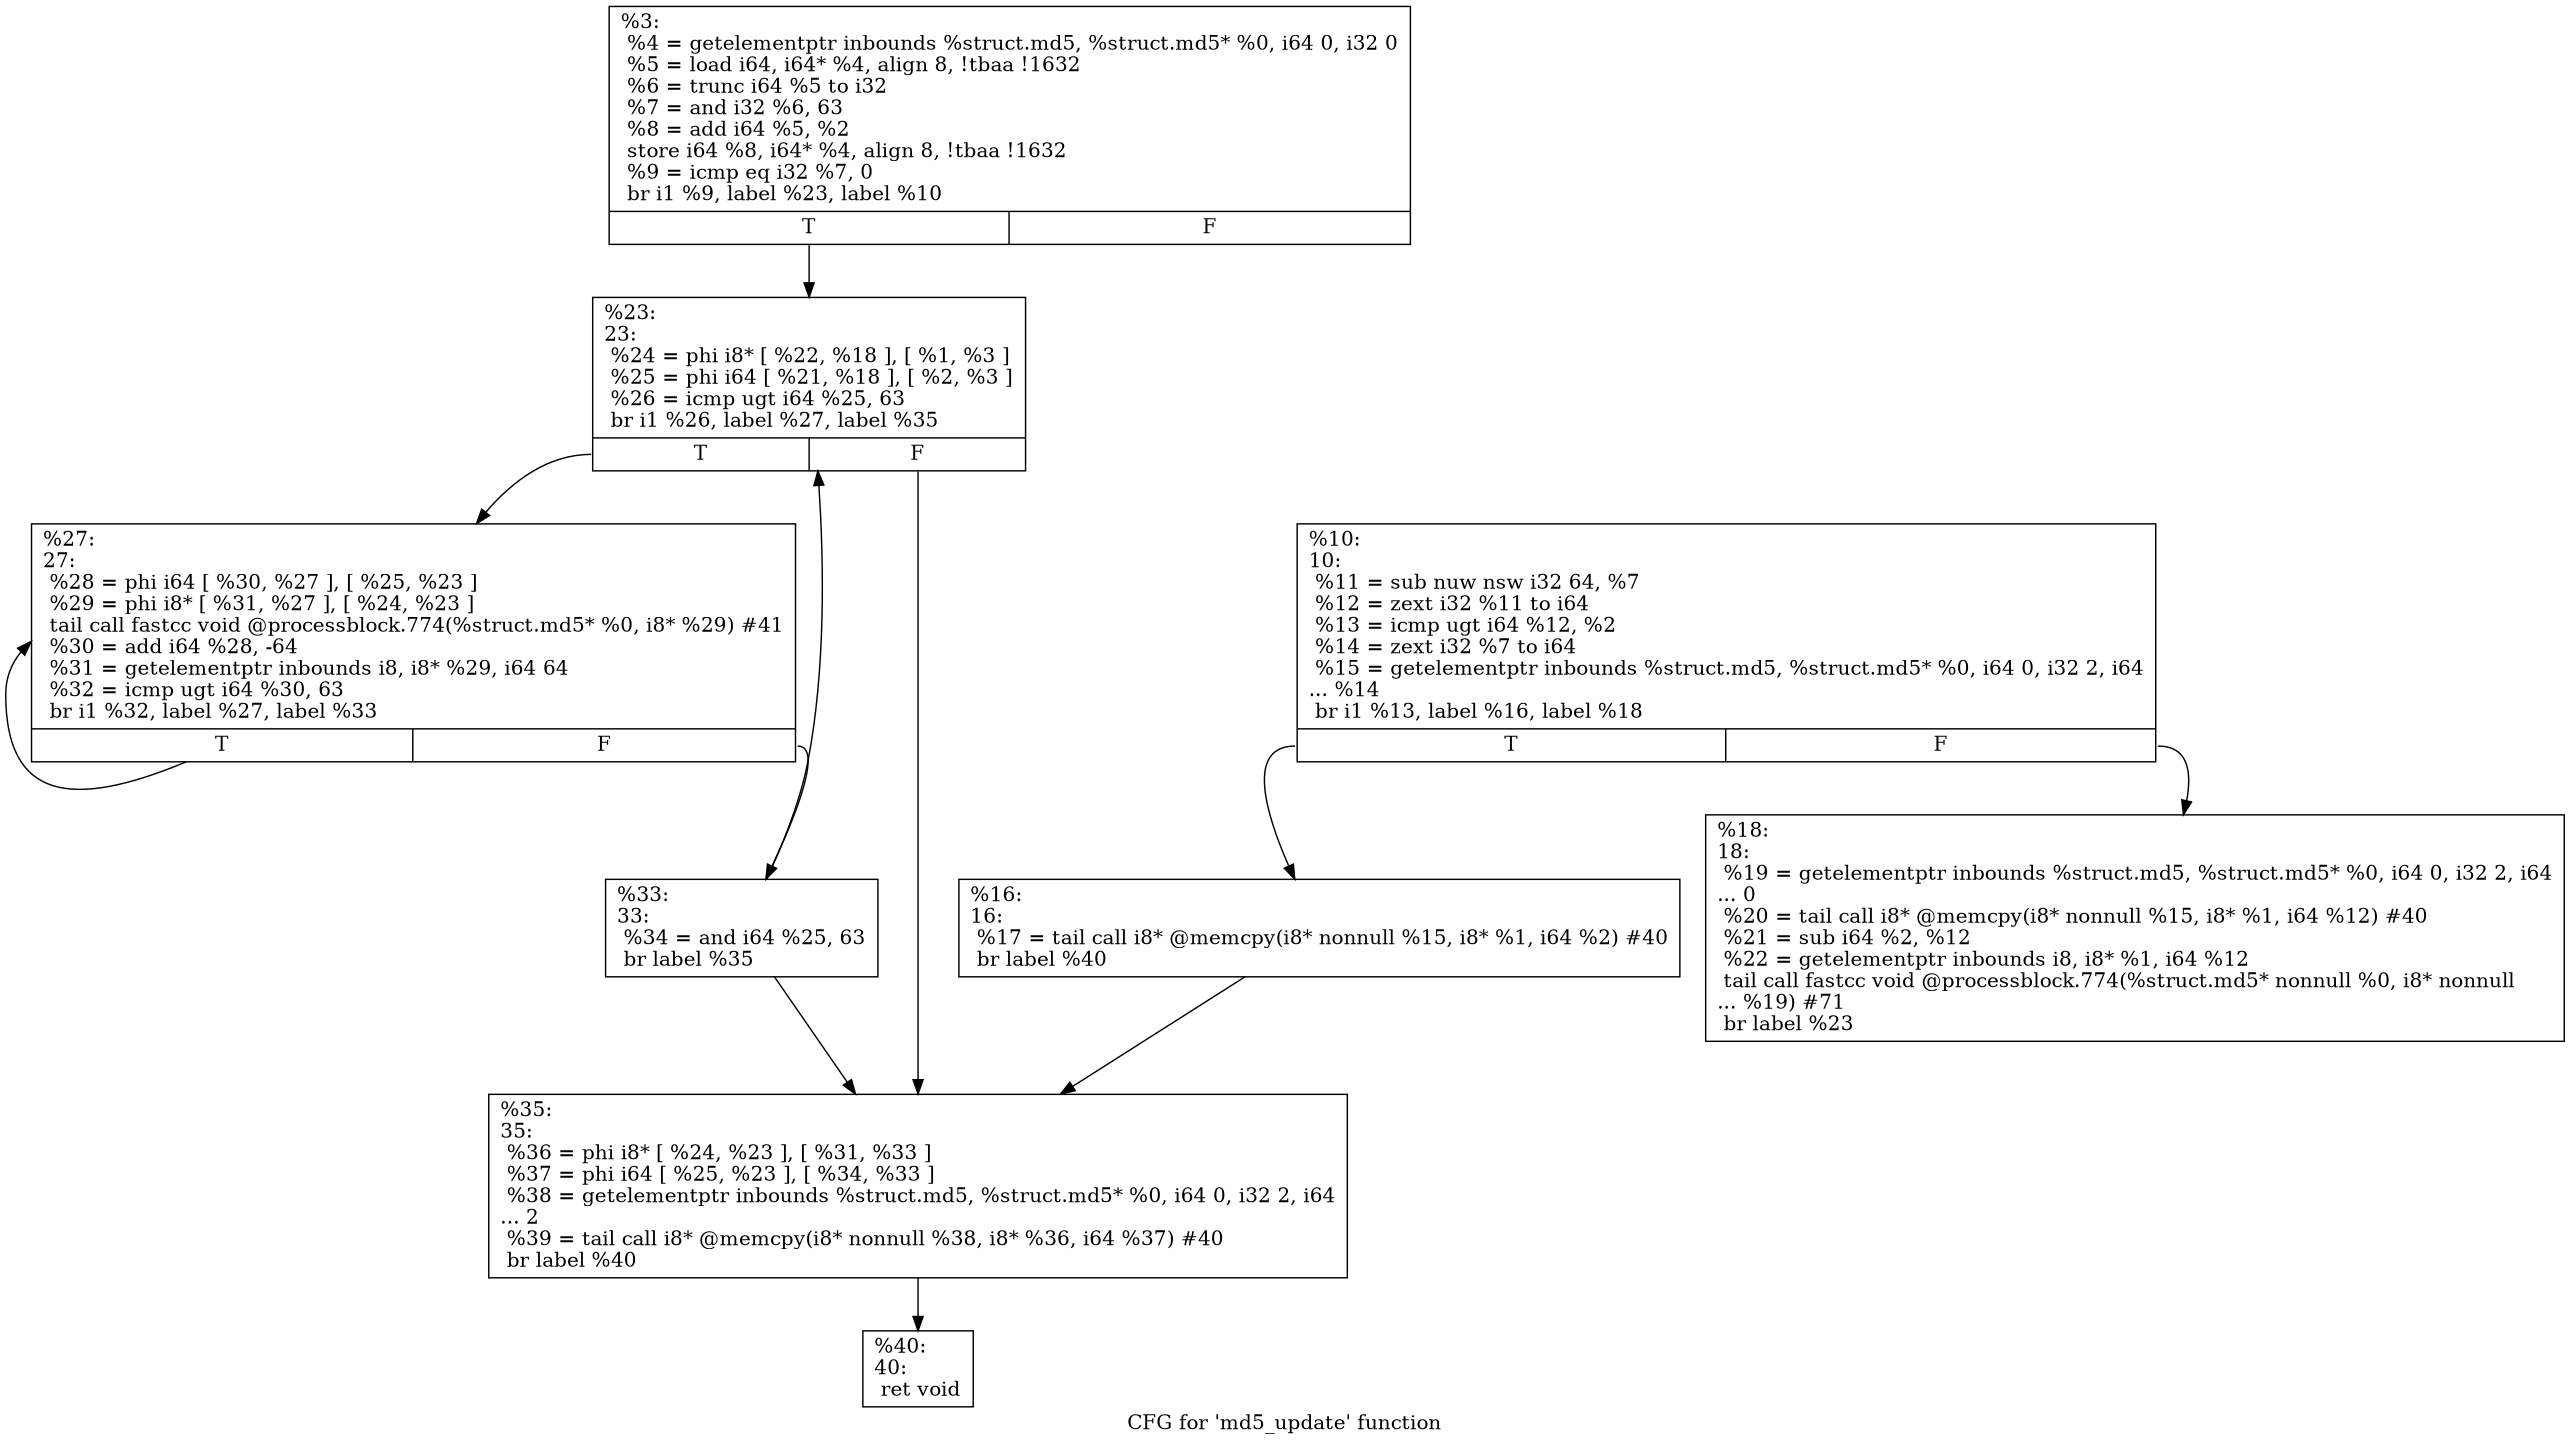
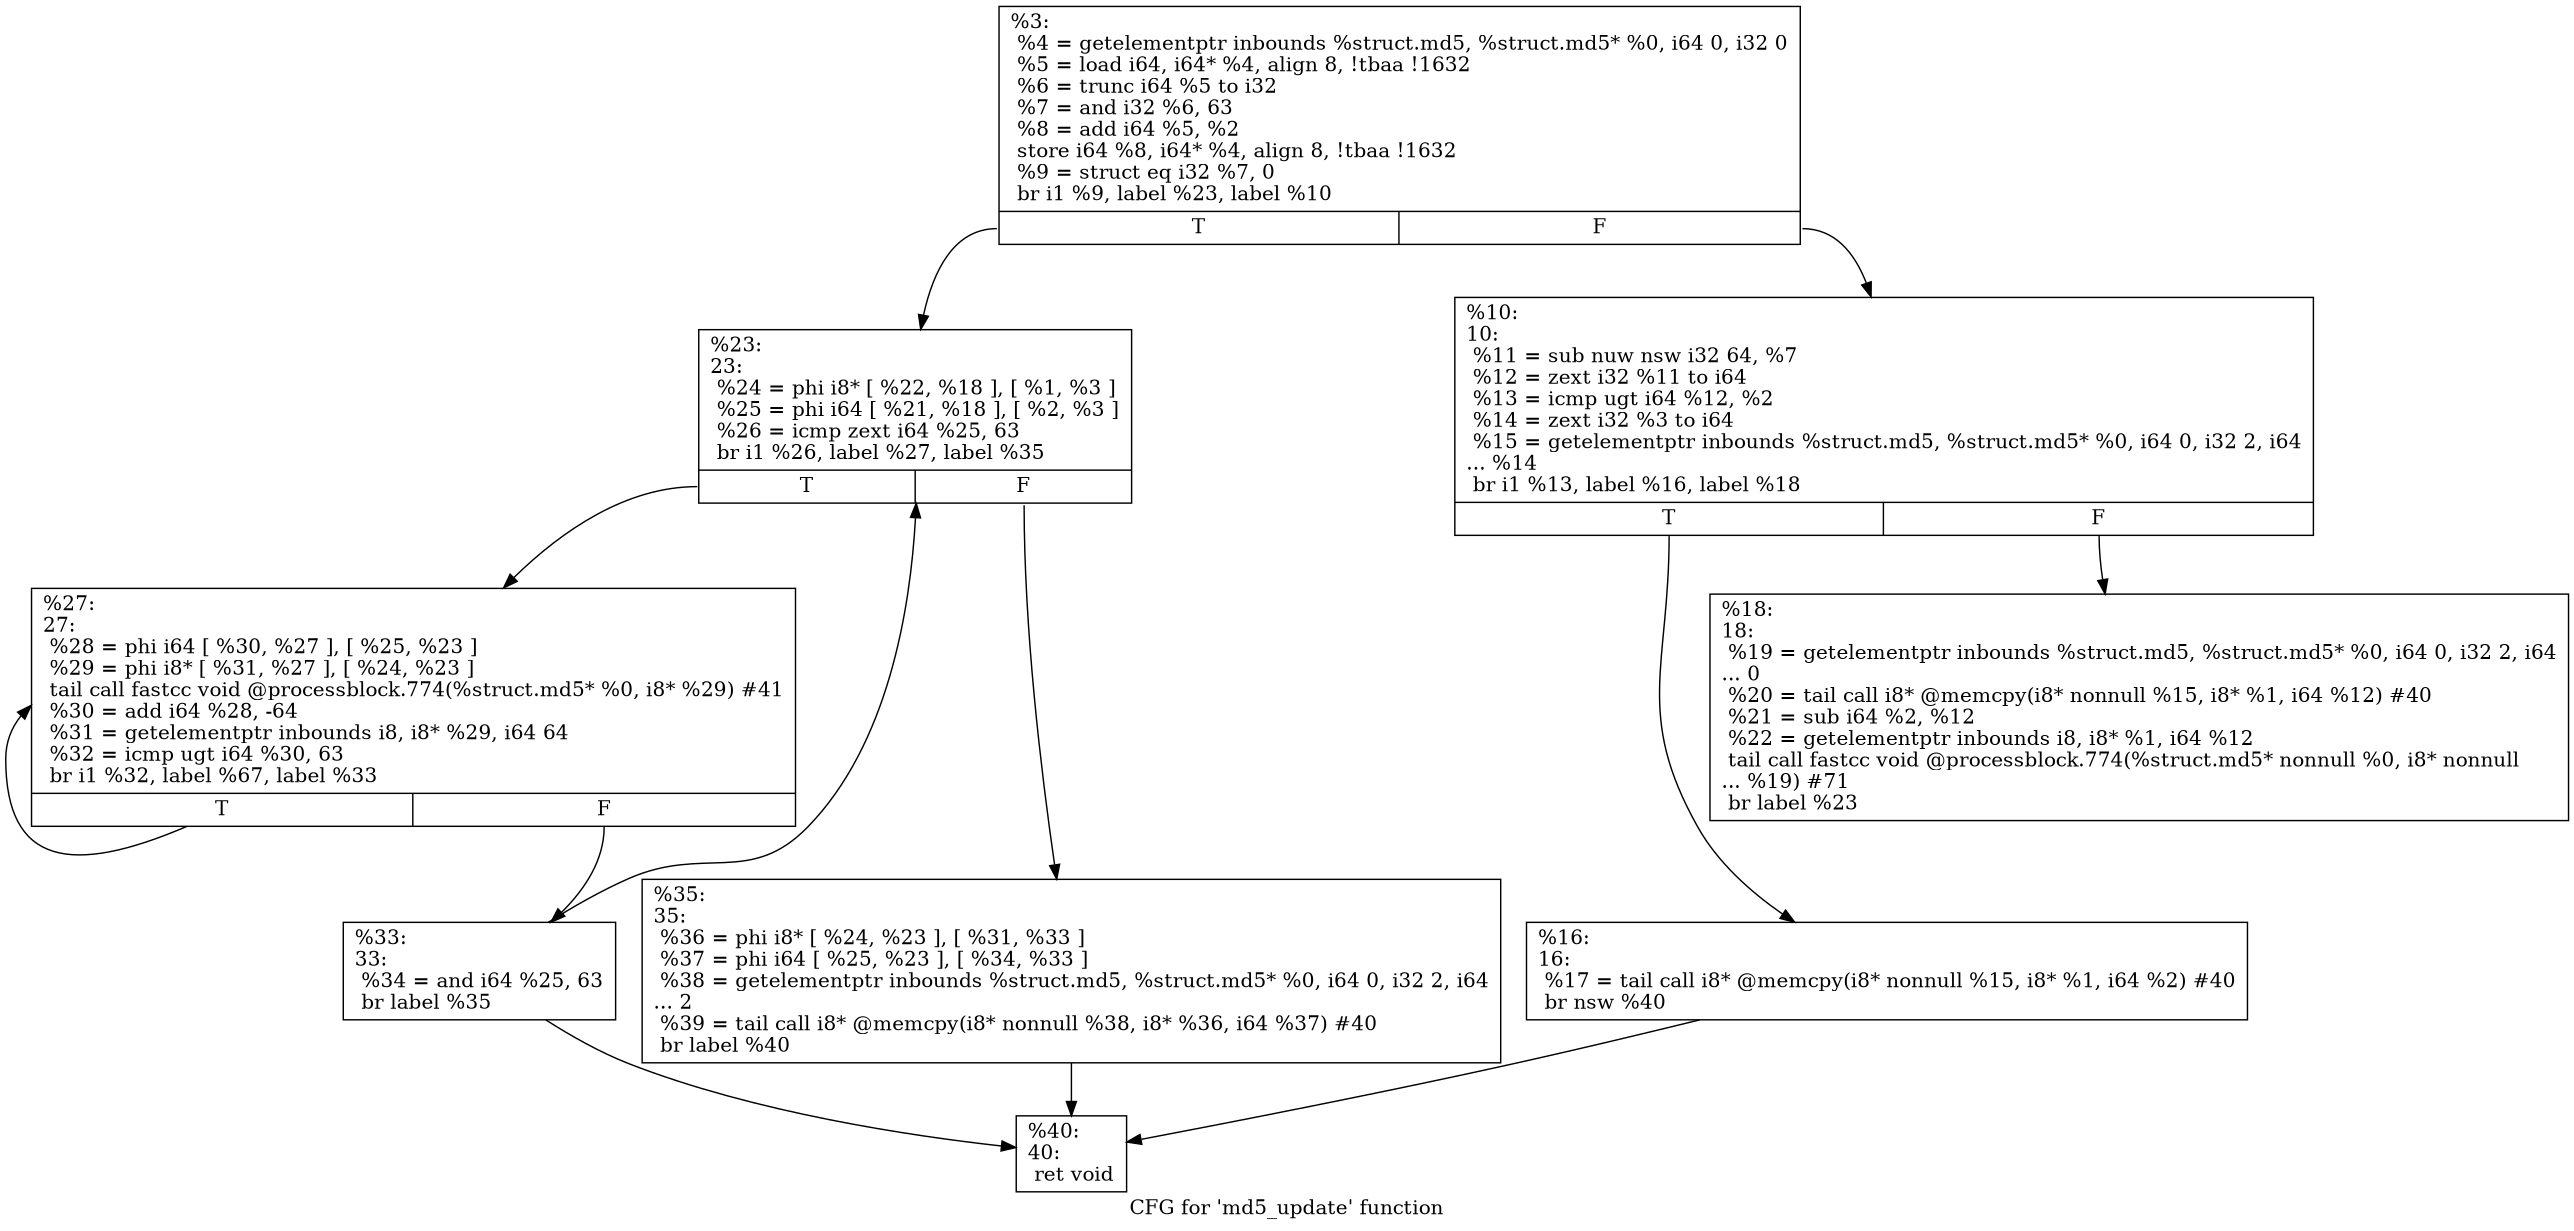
node "%3:": text "%9 = icmp eq i32 %7, 0" -> "%9 = struct eq i32 %7, 0"
edge "%3:" -> "%10:": added
node "%23:": text "%26 = icmp ugt i64 %25, 63" -> "%26 = icmp zext i64 %25, 63"
node "%10:": text "%14 = zext i32 %7 to i64" -> "%14 = zext i32 %3 to i64"
node "%27:": text "br i1 %32, label %27, label %33" -> "br i1 %32, label %67, label %33"
node "%16:": text "br label %40" -> "br nsw %40"
edge "%33:" -> "%35:": now "%33:" -> "%40:"
edge "%16:" -> "%35:": now "%16:" -> "%40:"
